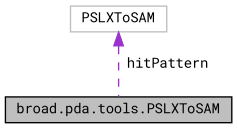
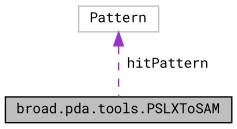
node "PSLXToSAM": label "PSLXToSAM" -> "Pattern"
